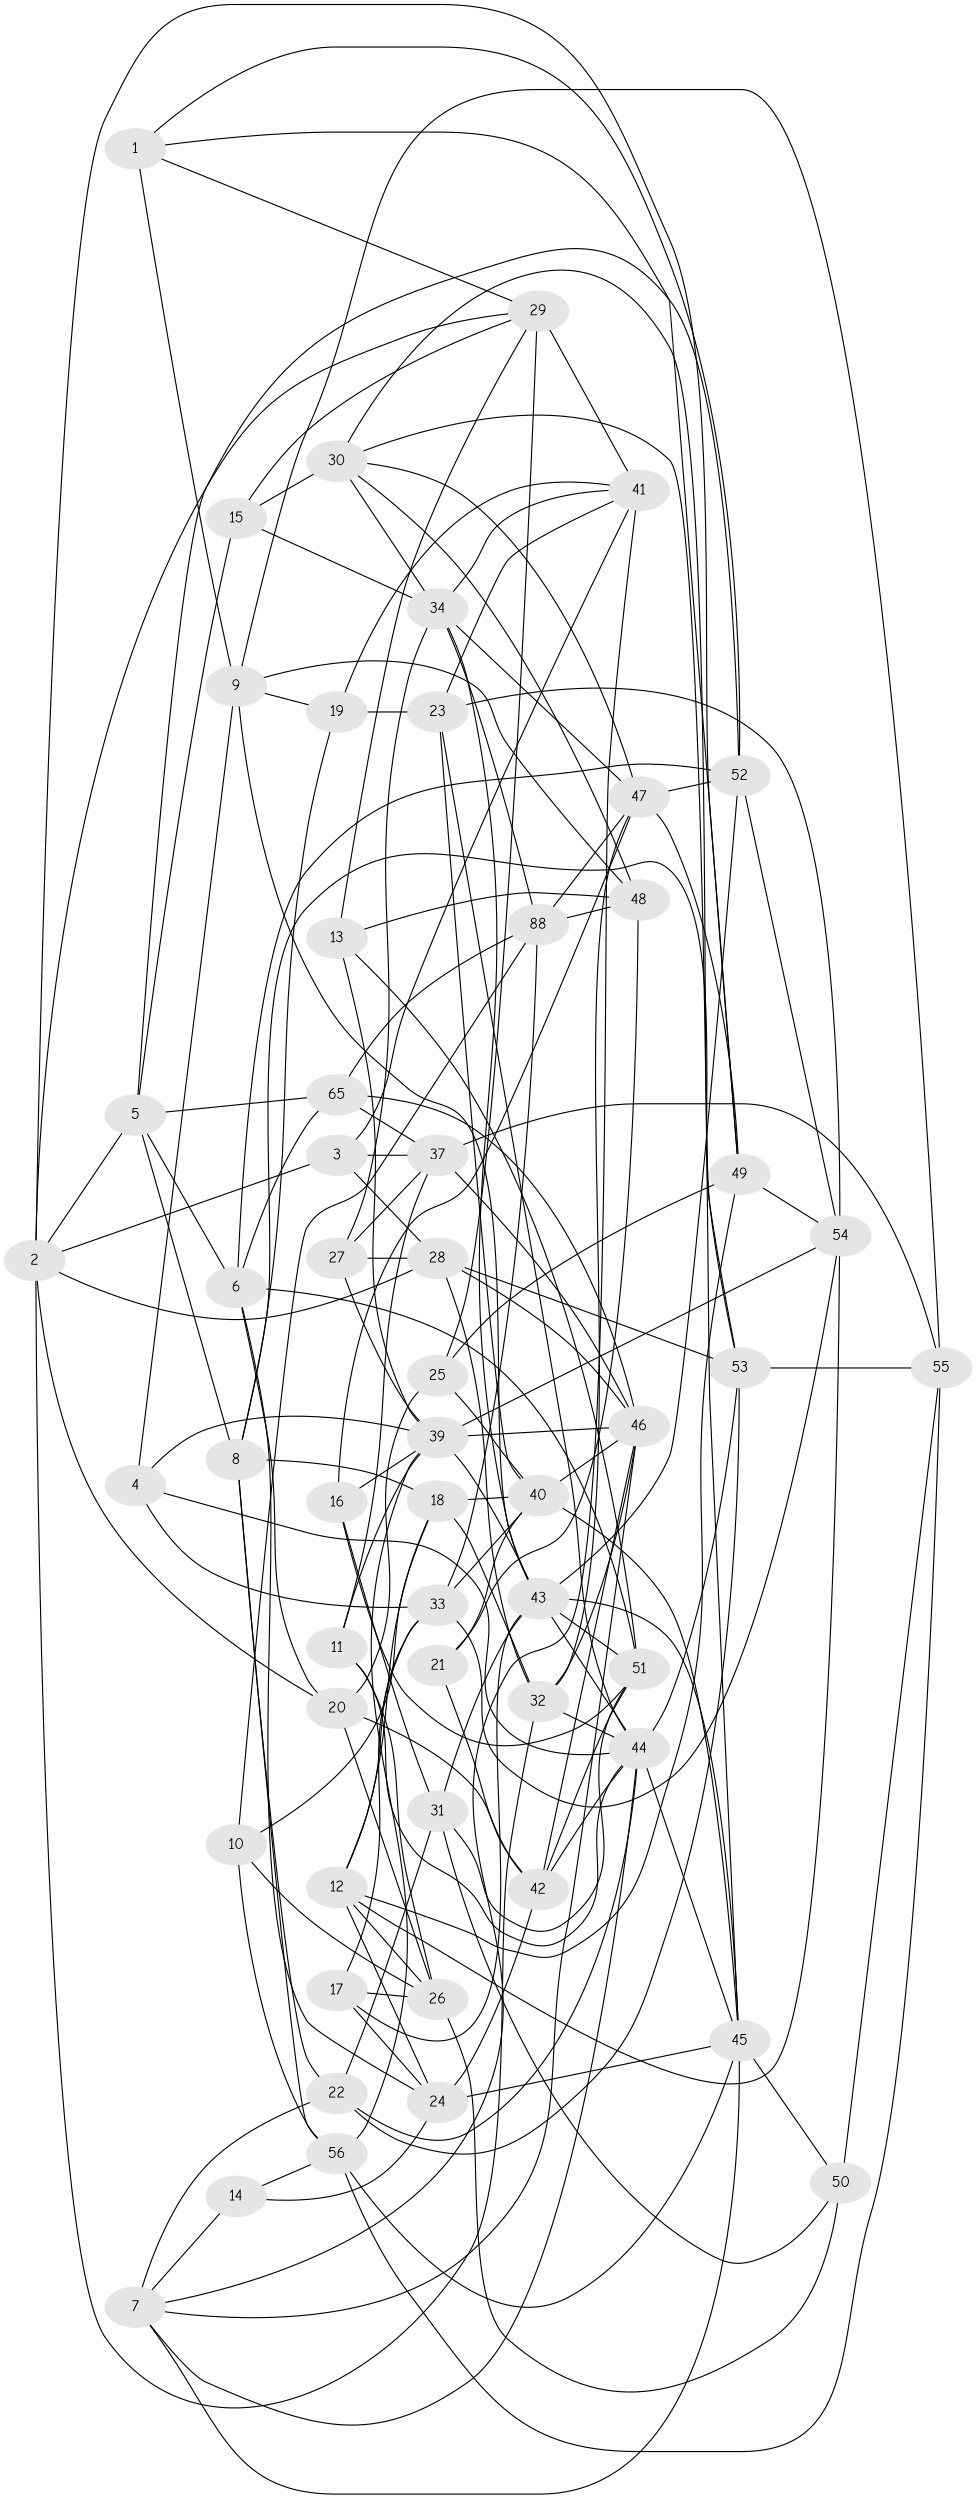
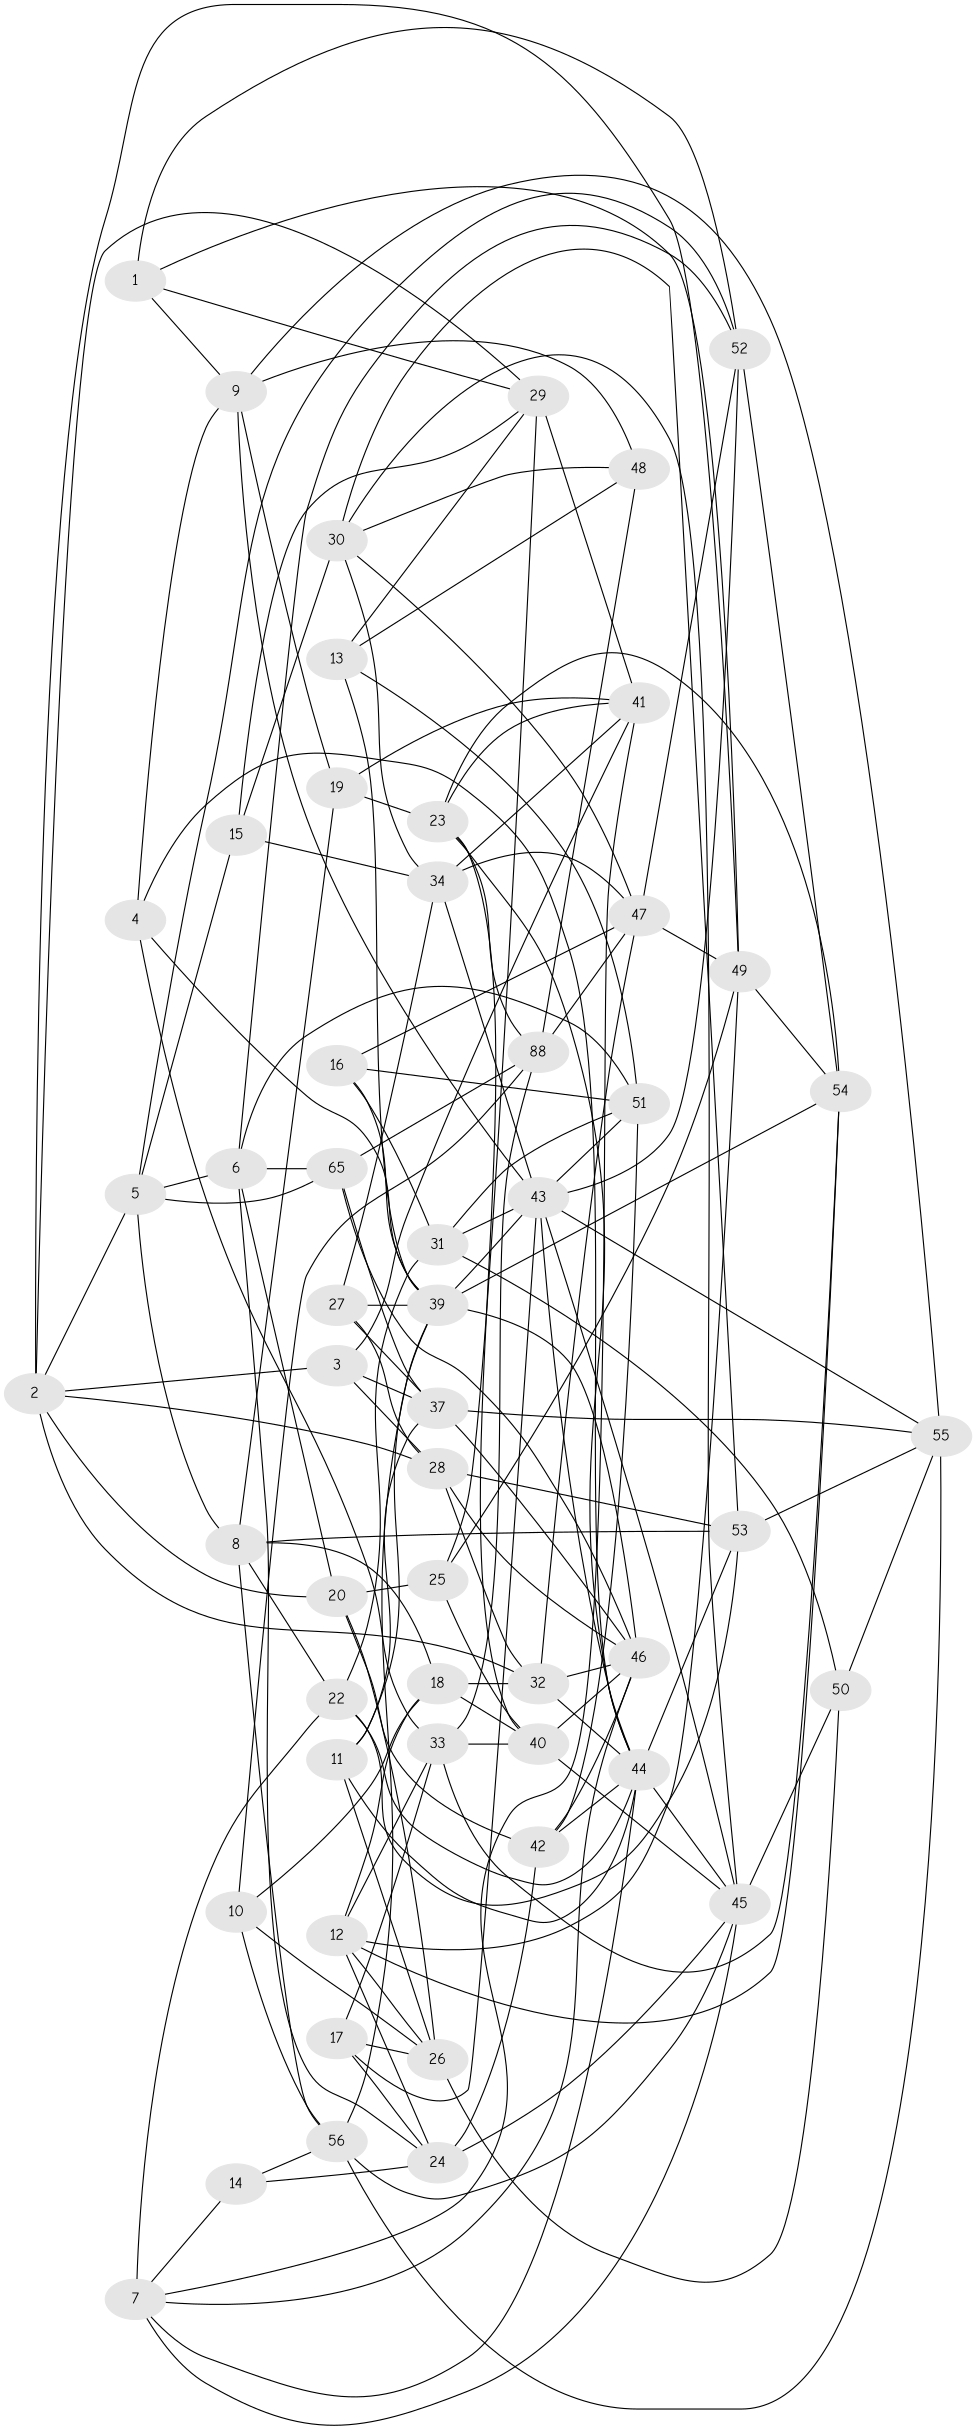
edge "34" -- "88": now "23" -- "88"
edge "43" -- "55": added
node "21": removed
